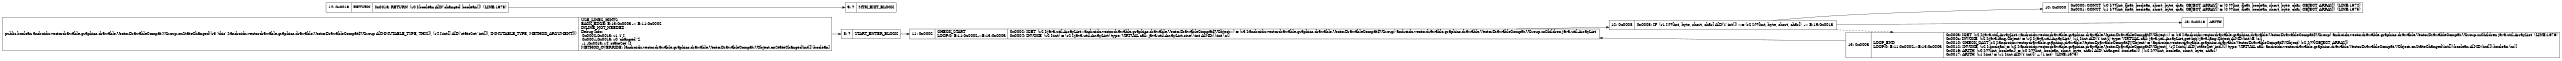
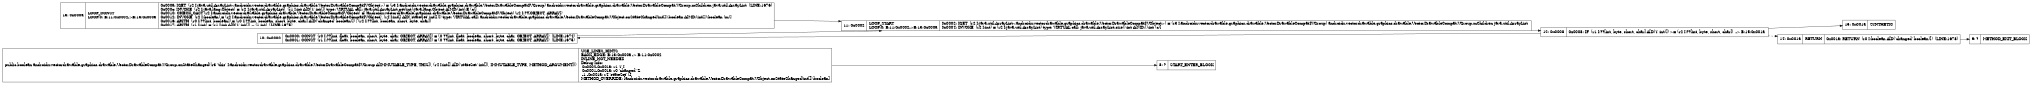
node "9: ?": text "MTH_EXIT_BLOCK" -> "METHOD_EXIT_BLOCK"
node "15: 0x001a": text "ARITH" -> "SYNTHETIC"
edge "12: 0x0008" -> "13: 0x000a": now "12: 0x0008" -> "14: 0x001a"
node "11: 0x0002": text "CHECK_START" -> "LOOP_START"
edge "8: ?" -> "11: 0x0002": now "10: 0x0000" -> "11: 0x0002"
node "13: 0x000a": text "LOOP_END" -> "LOOP_CONST"
